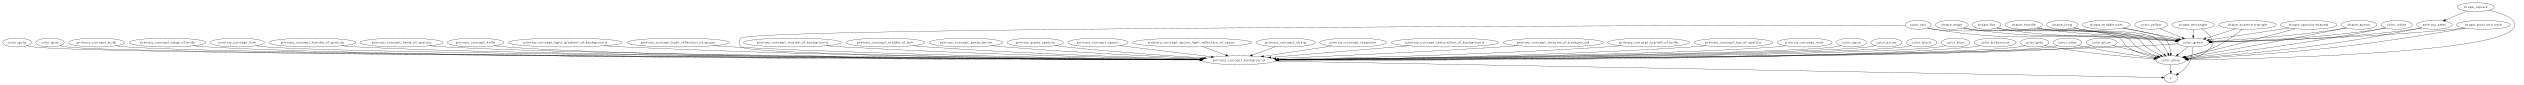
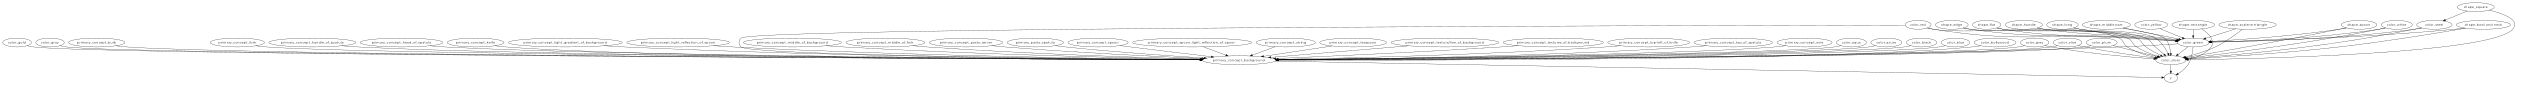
node "shape_spatula-shaped": removed
node "primary_steel": label "primary_steel" -> "color_steel"
node "primary_concept_edge_of_knife": removed
